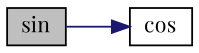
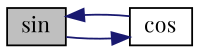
edge "cos" -> "sin": added
